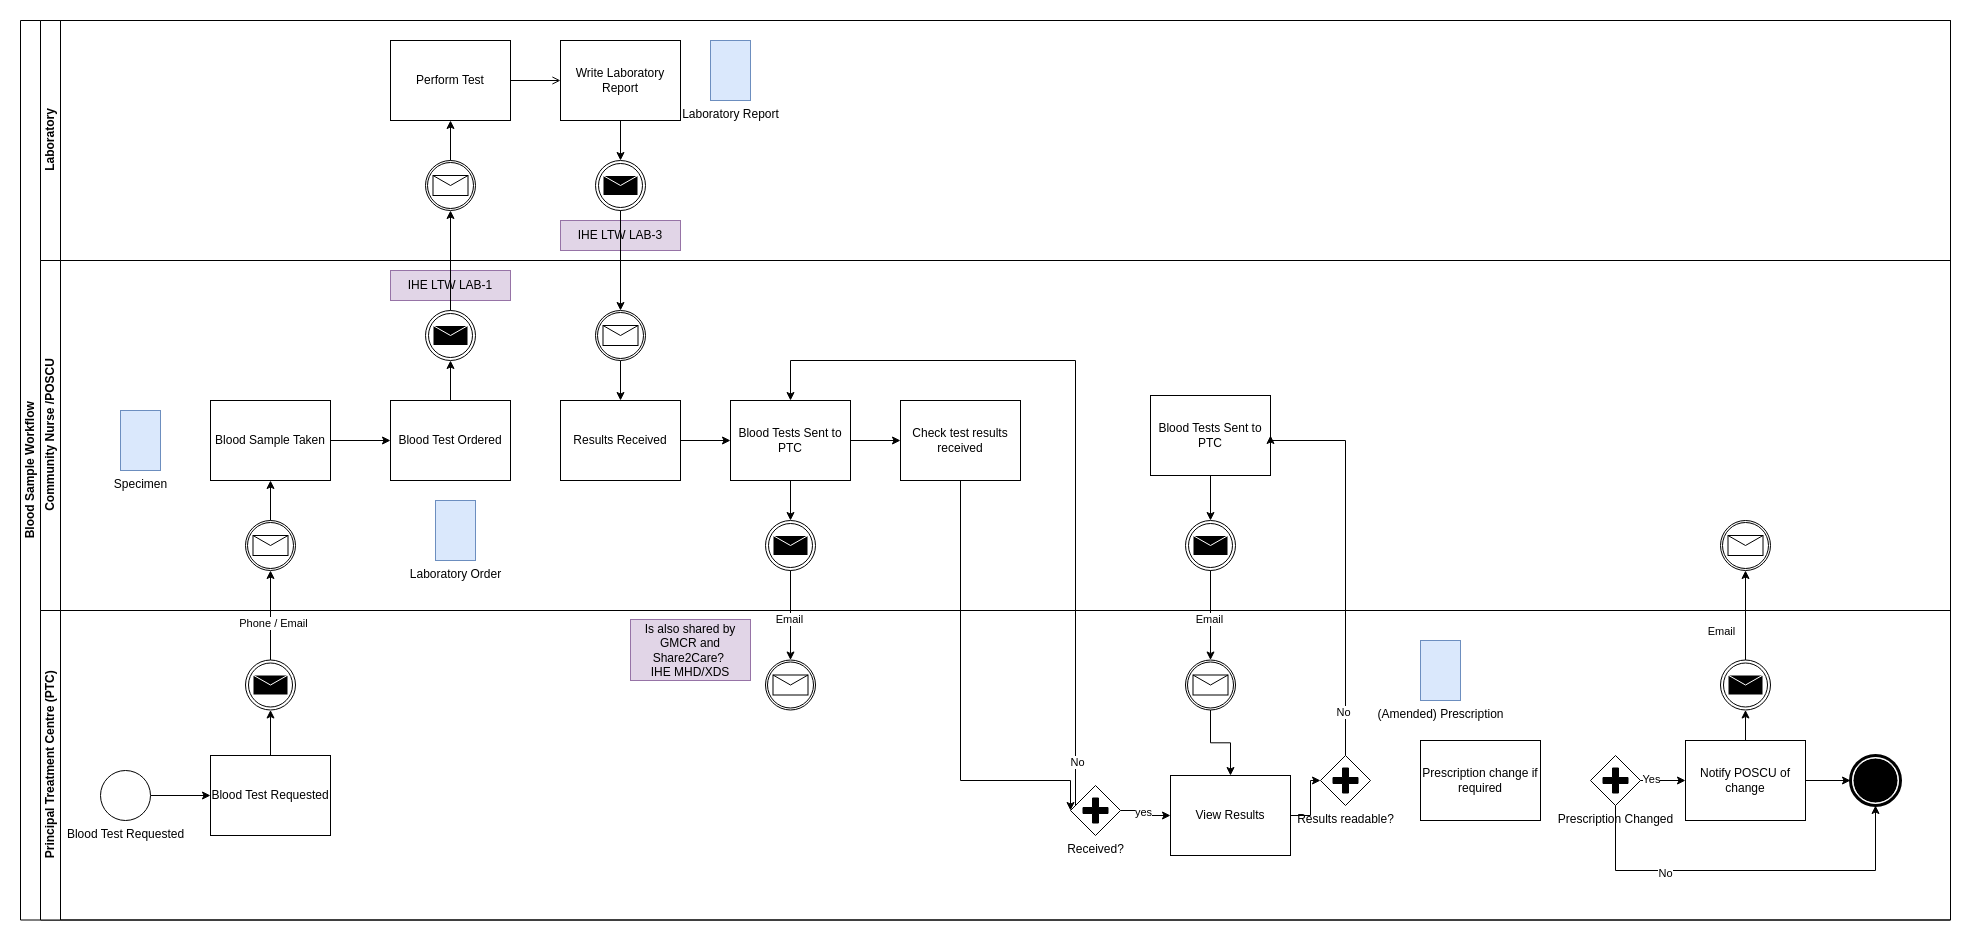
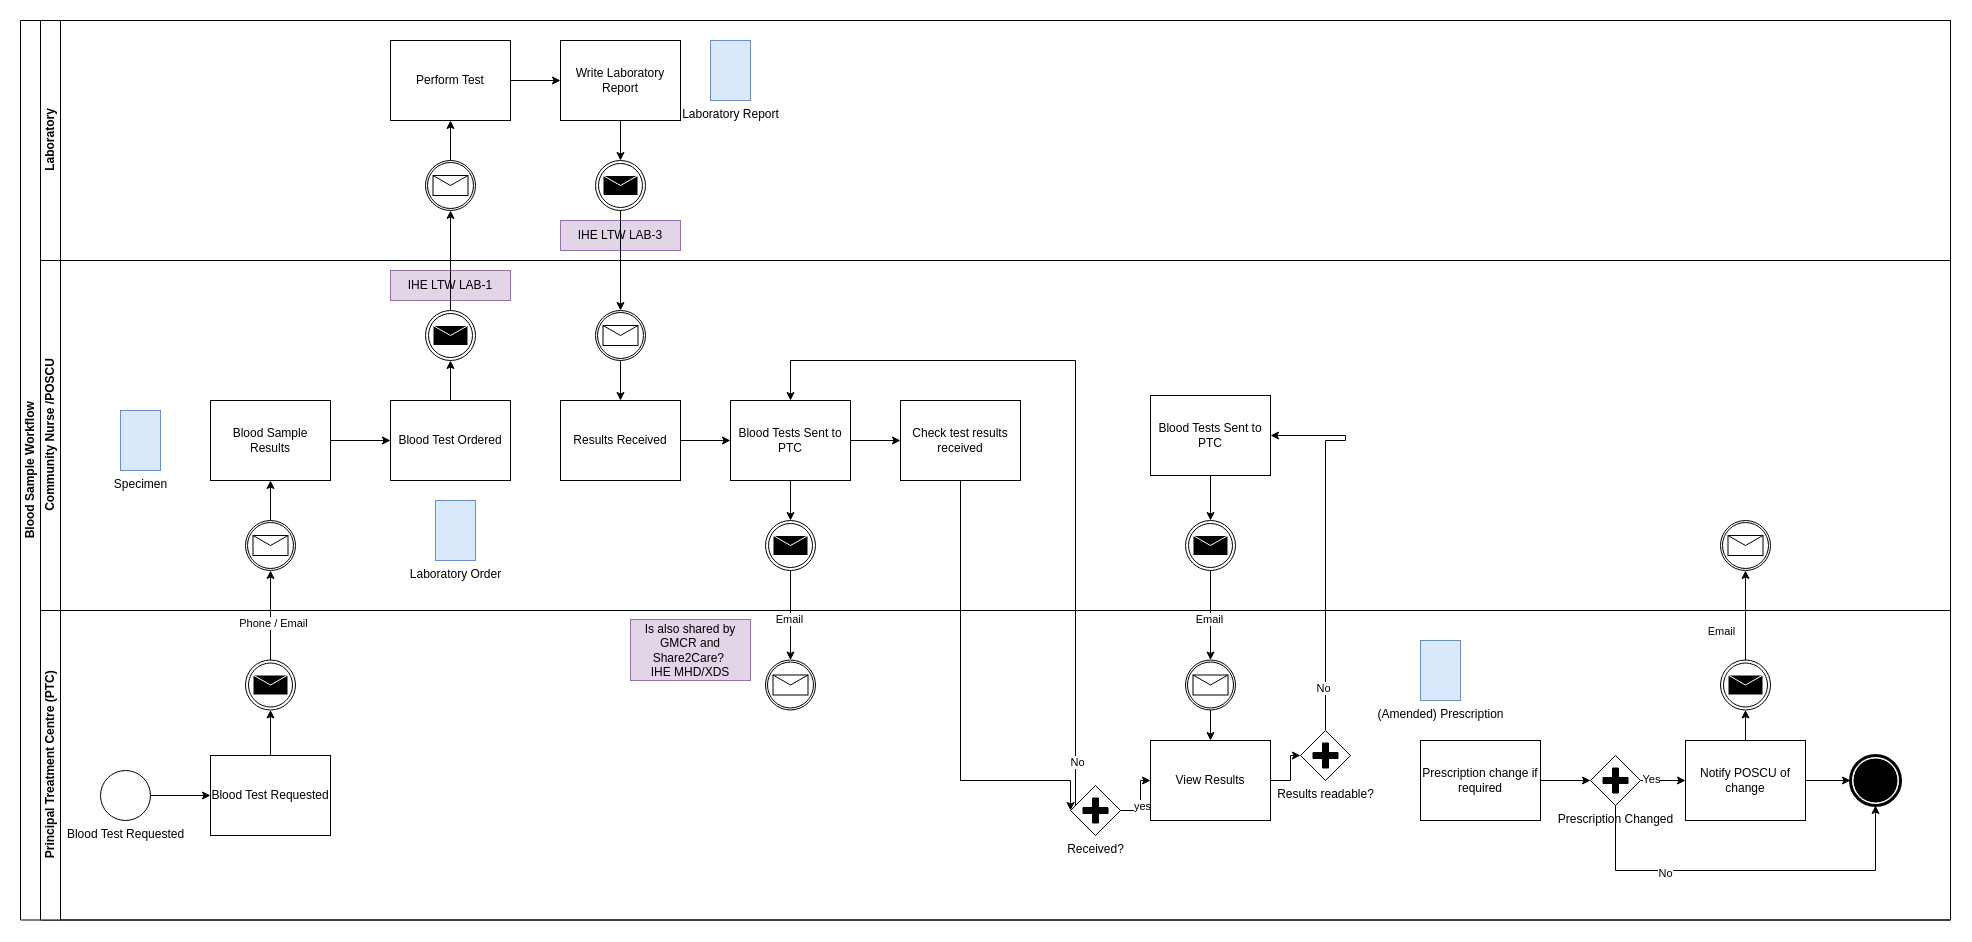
edge "Perform Test" -> "Write Laboratory Report": arrowhead open -> classic
node "Blood Sample Taken": label "Blood Sample Taken" -> "Blood Sample Results"
node "Results readable?": moved (1346, 781) -> (1326, 756)
edge "Prescription change if required" -> "Prescription Changed": added
node "View Results": moved (1231, 816) -> (1211, 781)
